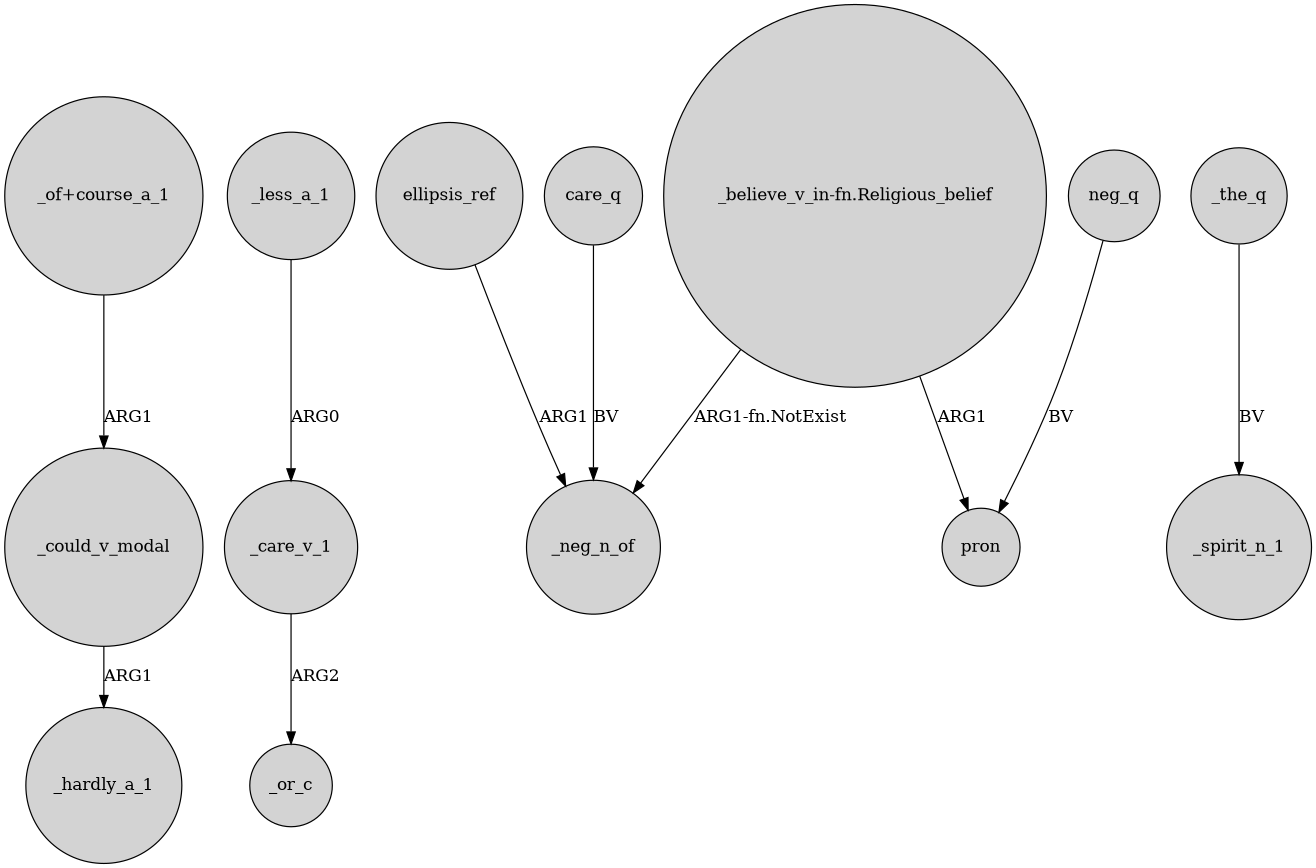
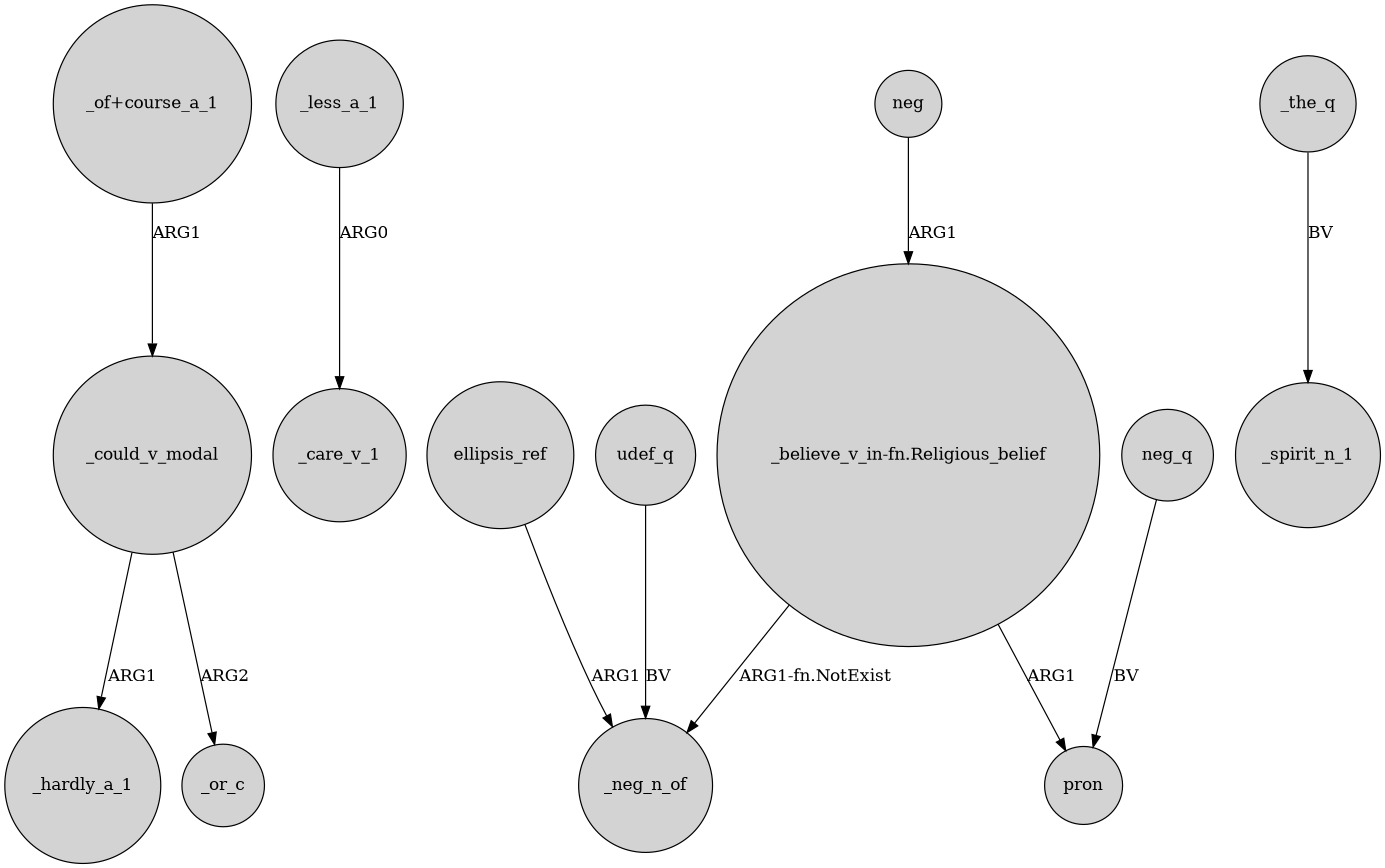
node "neg": added
node "care_q": label "care_q" -> "udef_q"
edge "_care_v_1" -> "_or_c": now "_could_v_modal" -> "_or_c"
